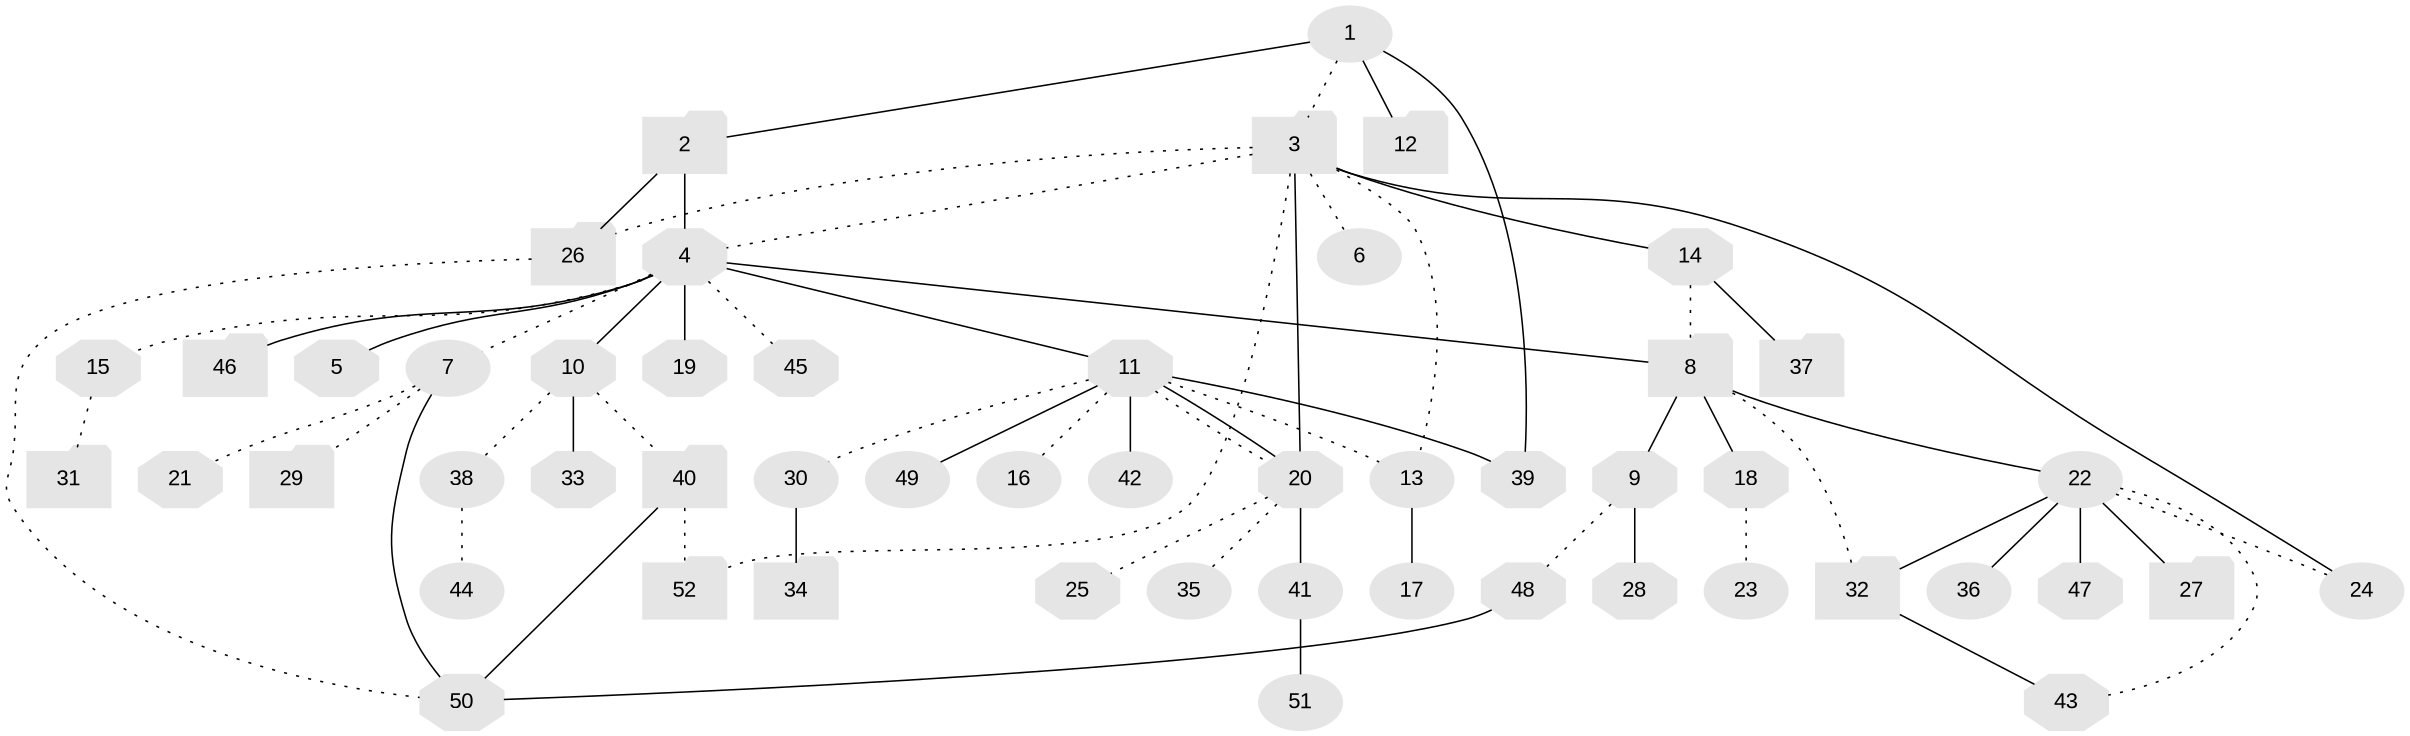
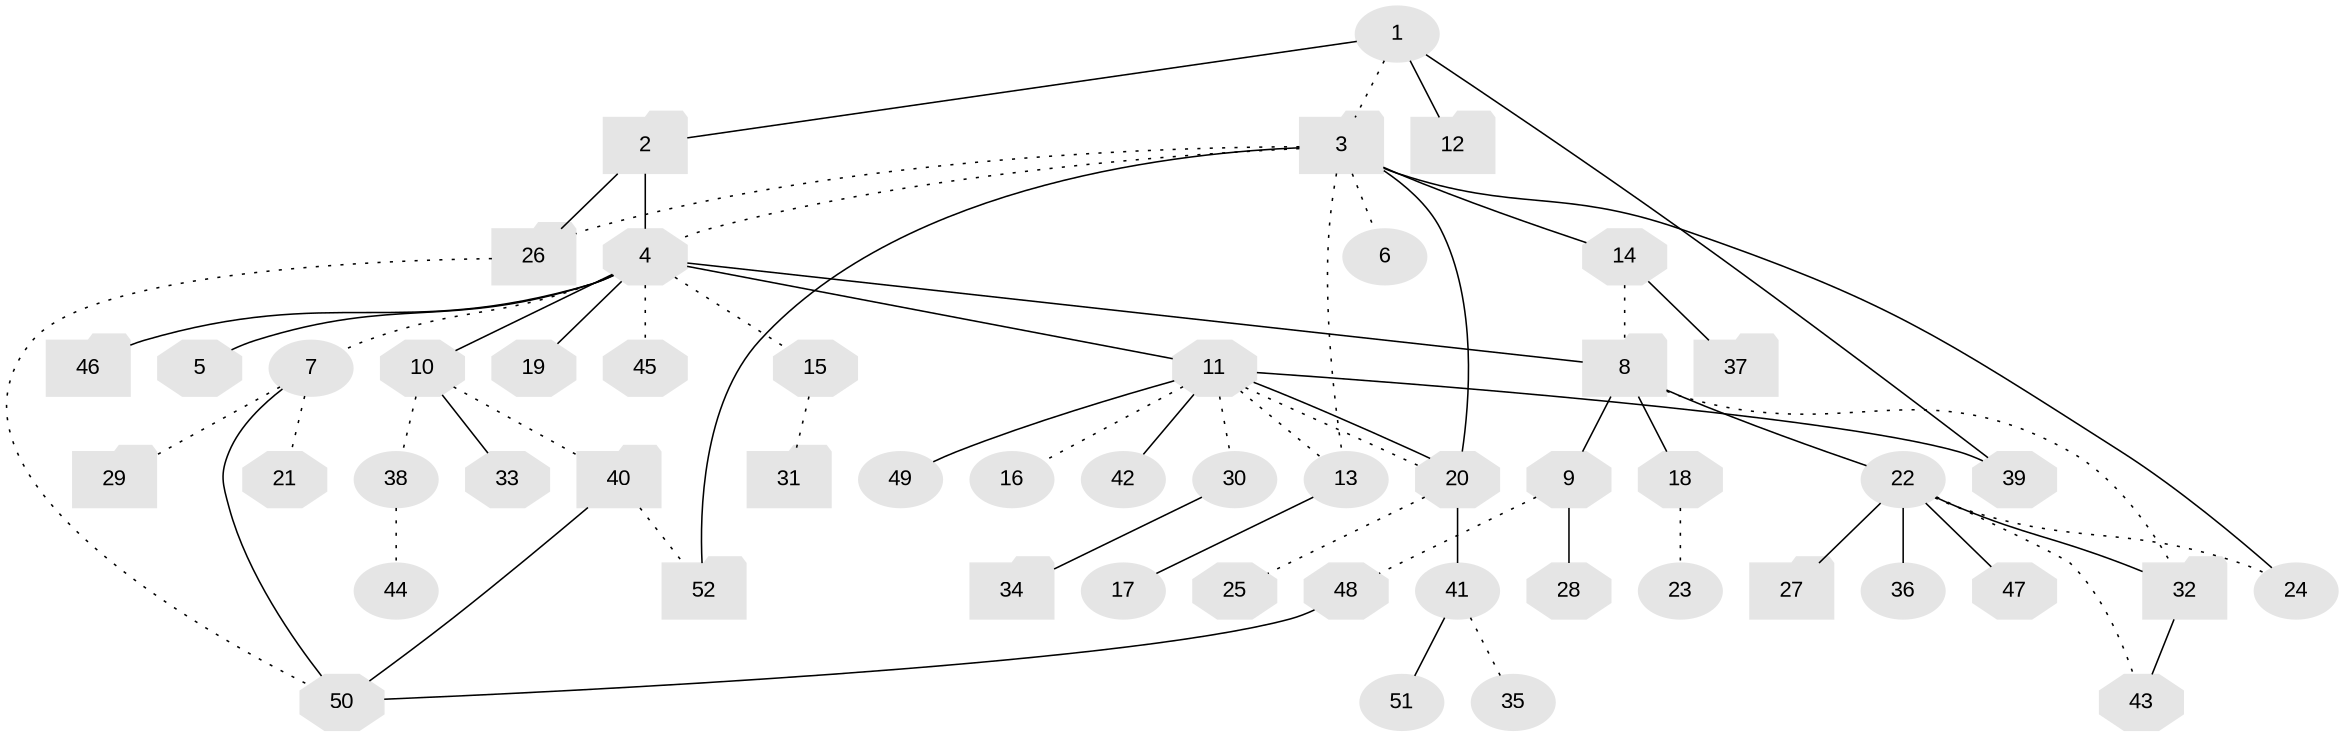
edge "3" -- "52": style dotted -> solid
edge "20" -- "35": now "41" -- "35"
